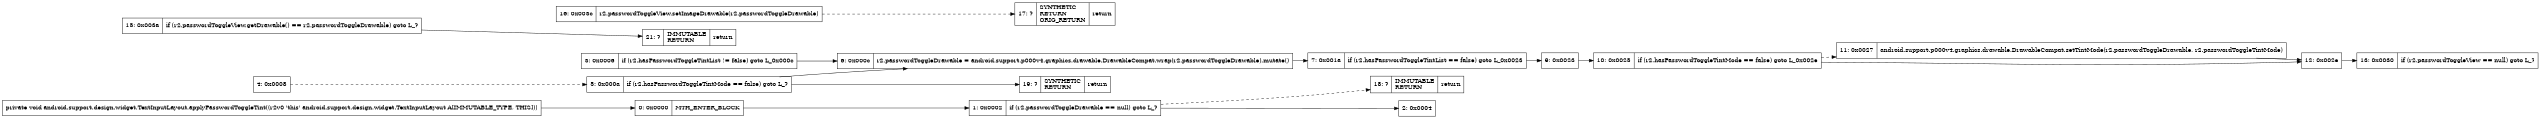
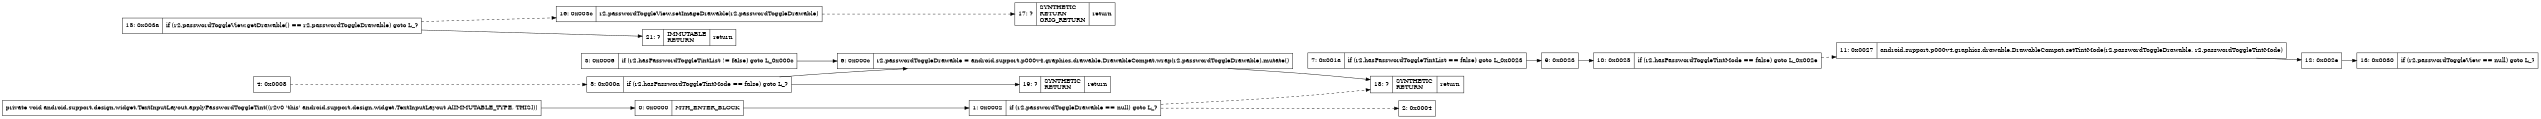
edge "15: 0x003a" -> "16: 0x003c": added
edge "6: 0x000c" -> "7: 0x001a": now "6: 0x000c" -> "18: ?"
edge "10: 0x0025" -> "12: 0x002e": removed
node "18: ?": text "IMMUTABLE" -> "SYNTHETIC"
edge "1: 0x0002" -> "2: 0x0004": style solid -> dashed
